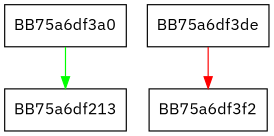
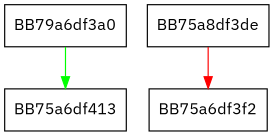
node "BB75a6df3a0": label "BB75a6df3a0" -> "BB79a6df3a0"
node "BB75a6df3de": label "BB75a6df3de" -> "BB75a8df3de"
node "BB75a6df213": label "BB75a6df213" -> "BB75a6df413"
